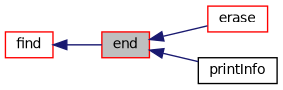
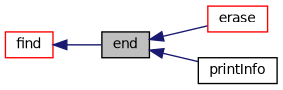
node "end": color red -> black
